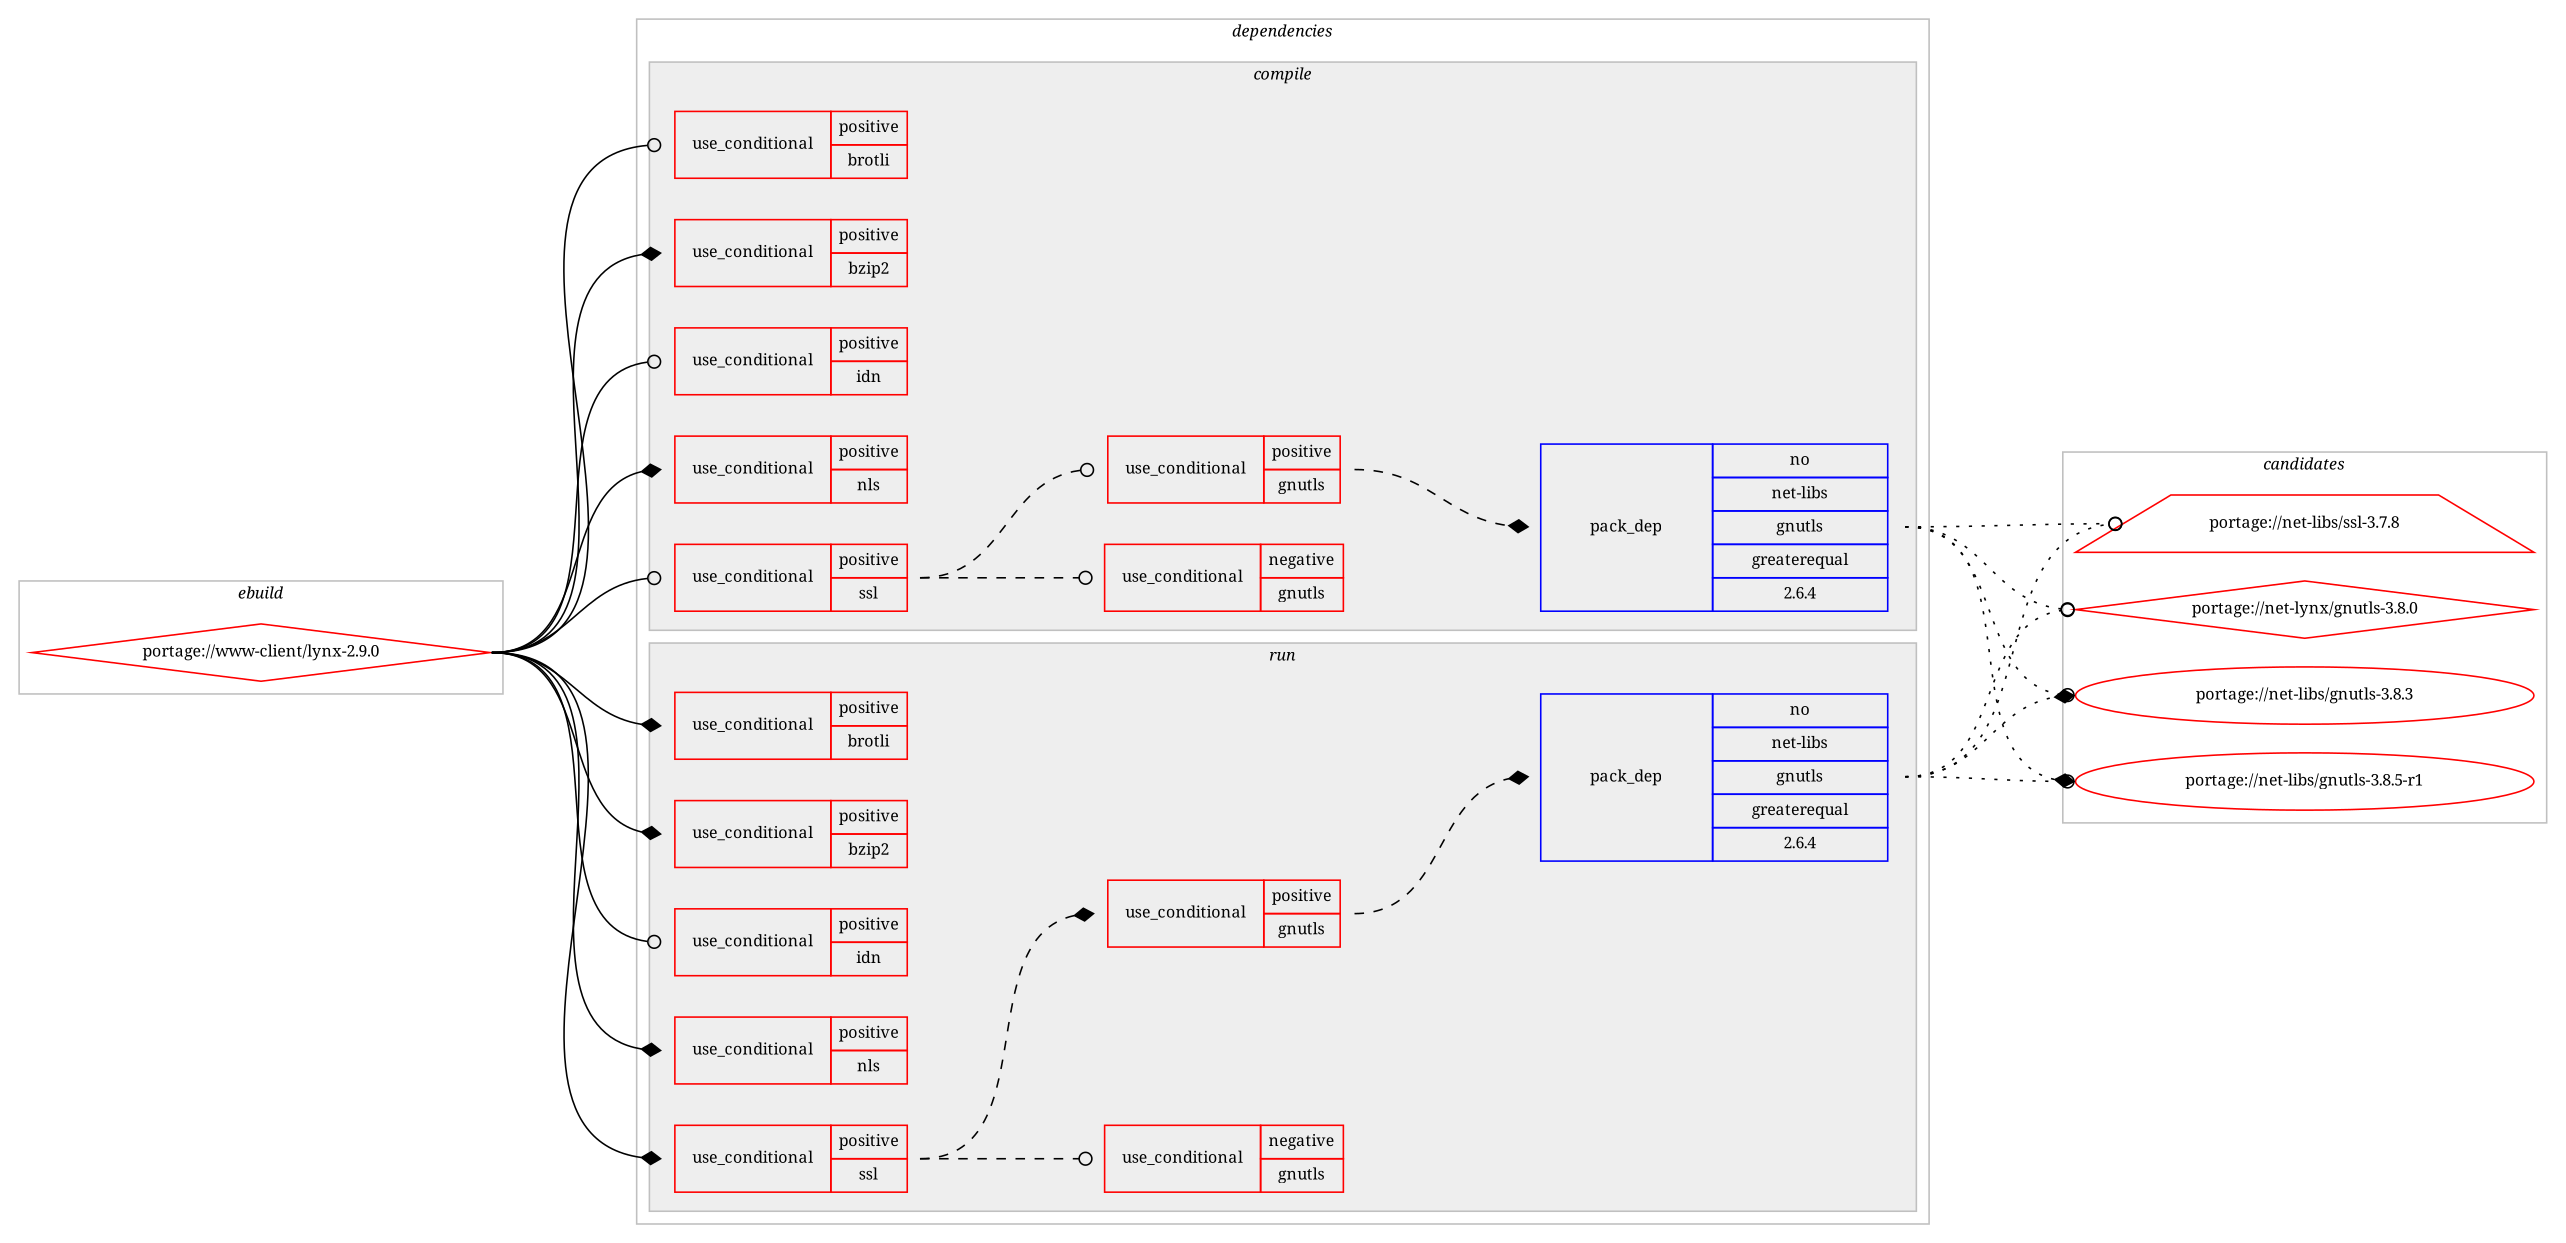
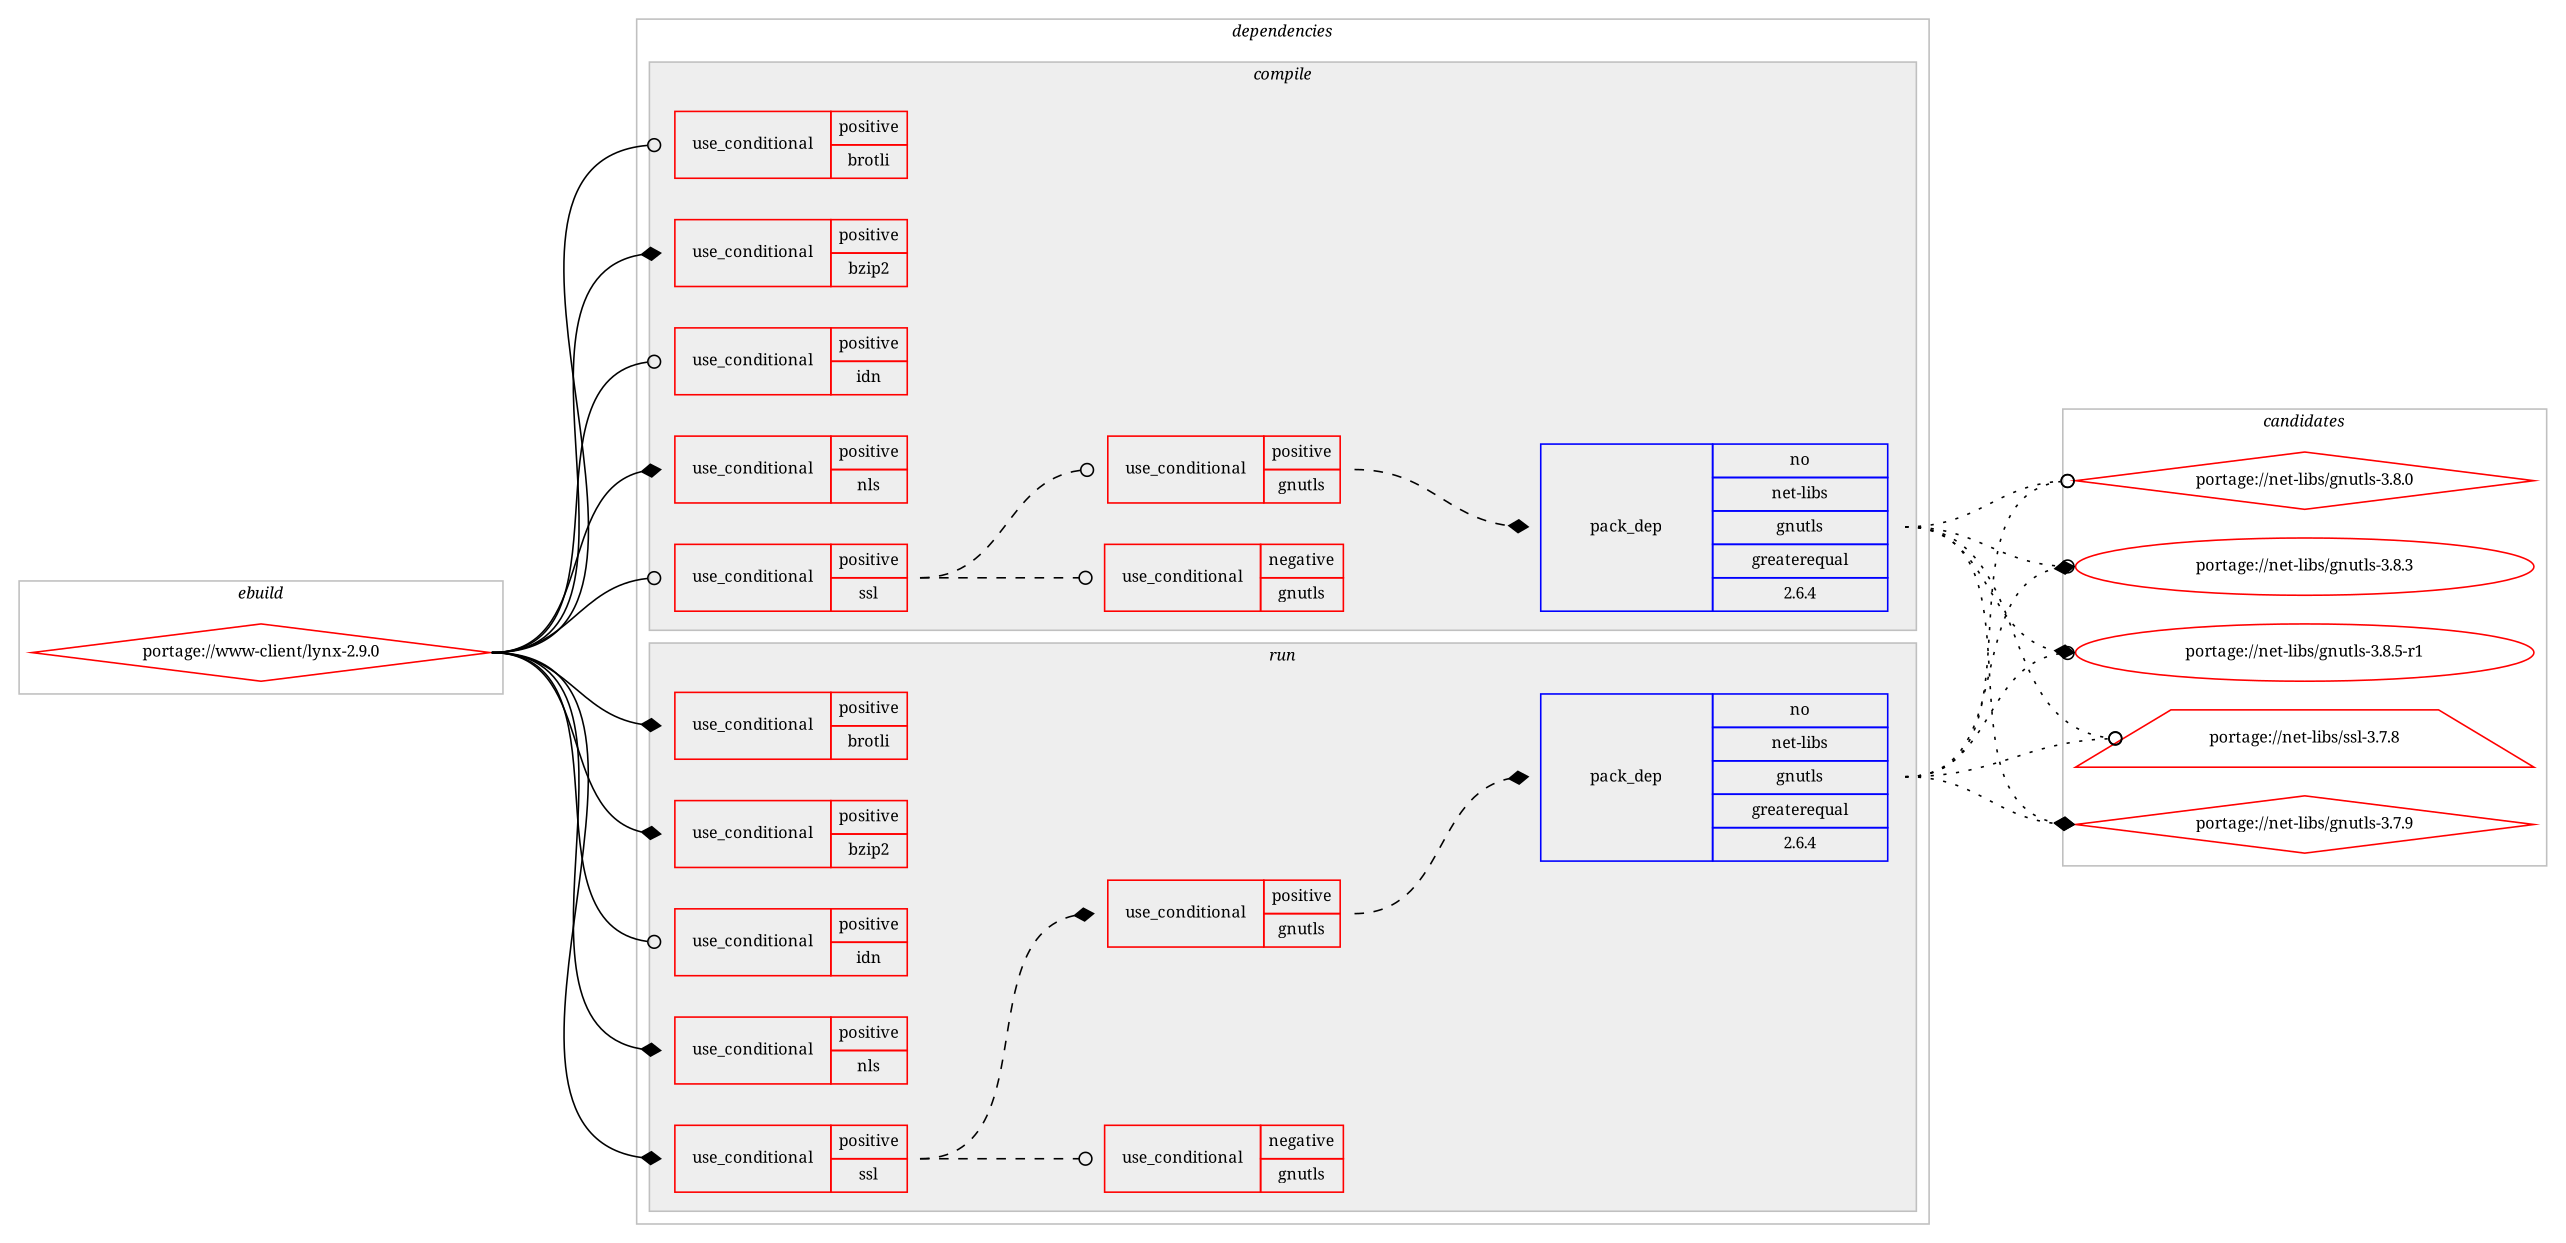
node "portage://net-lynx/gnutls-3.8.0": label "portage://net-lynx/gnutls-3.8.0" -> "portage://net-libs/gnutls-3.8.0"
node "portage://net-libs/gnutls-3.7.9": added
